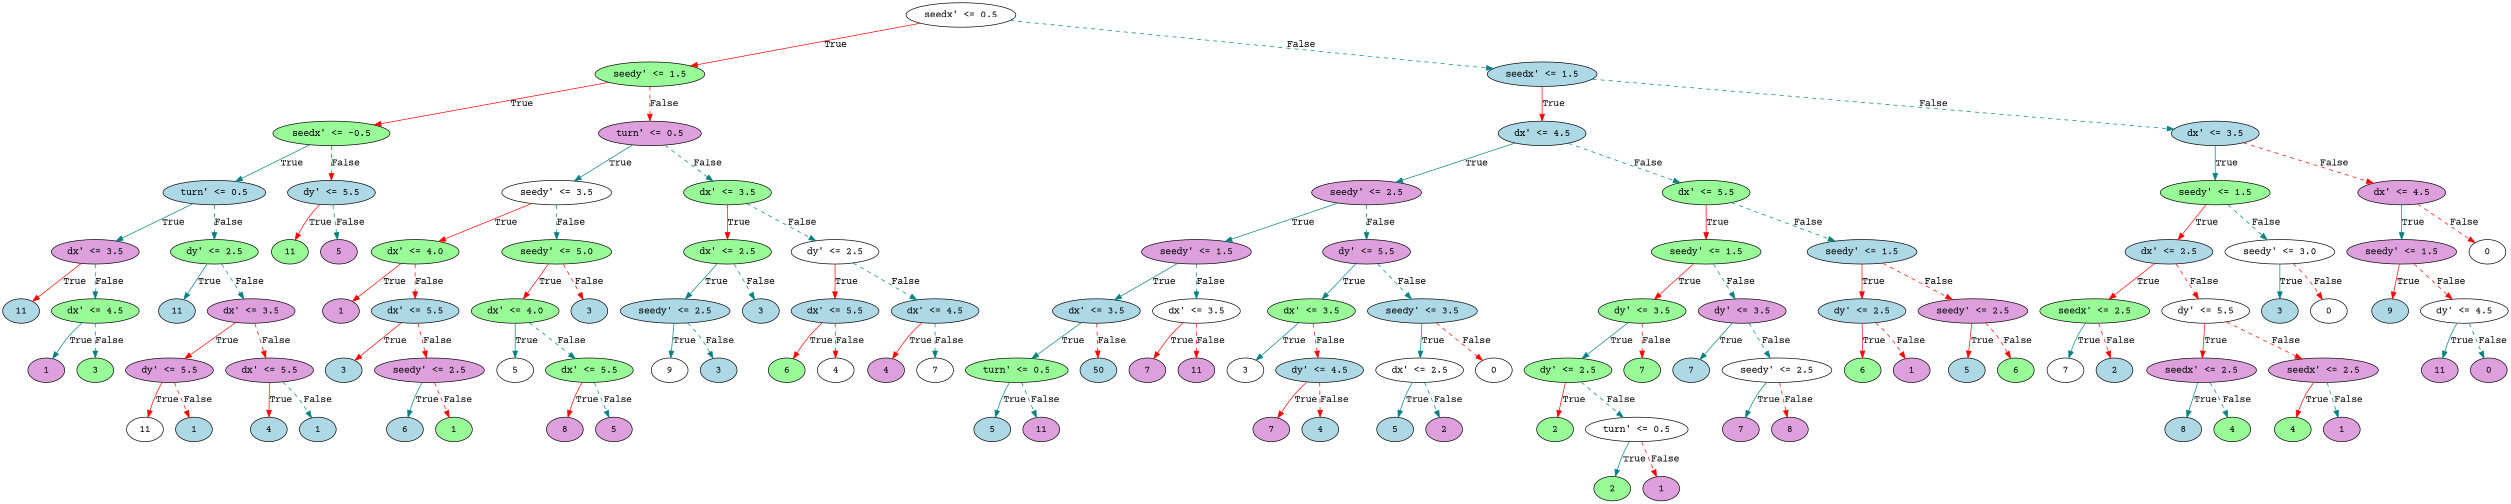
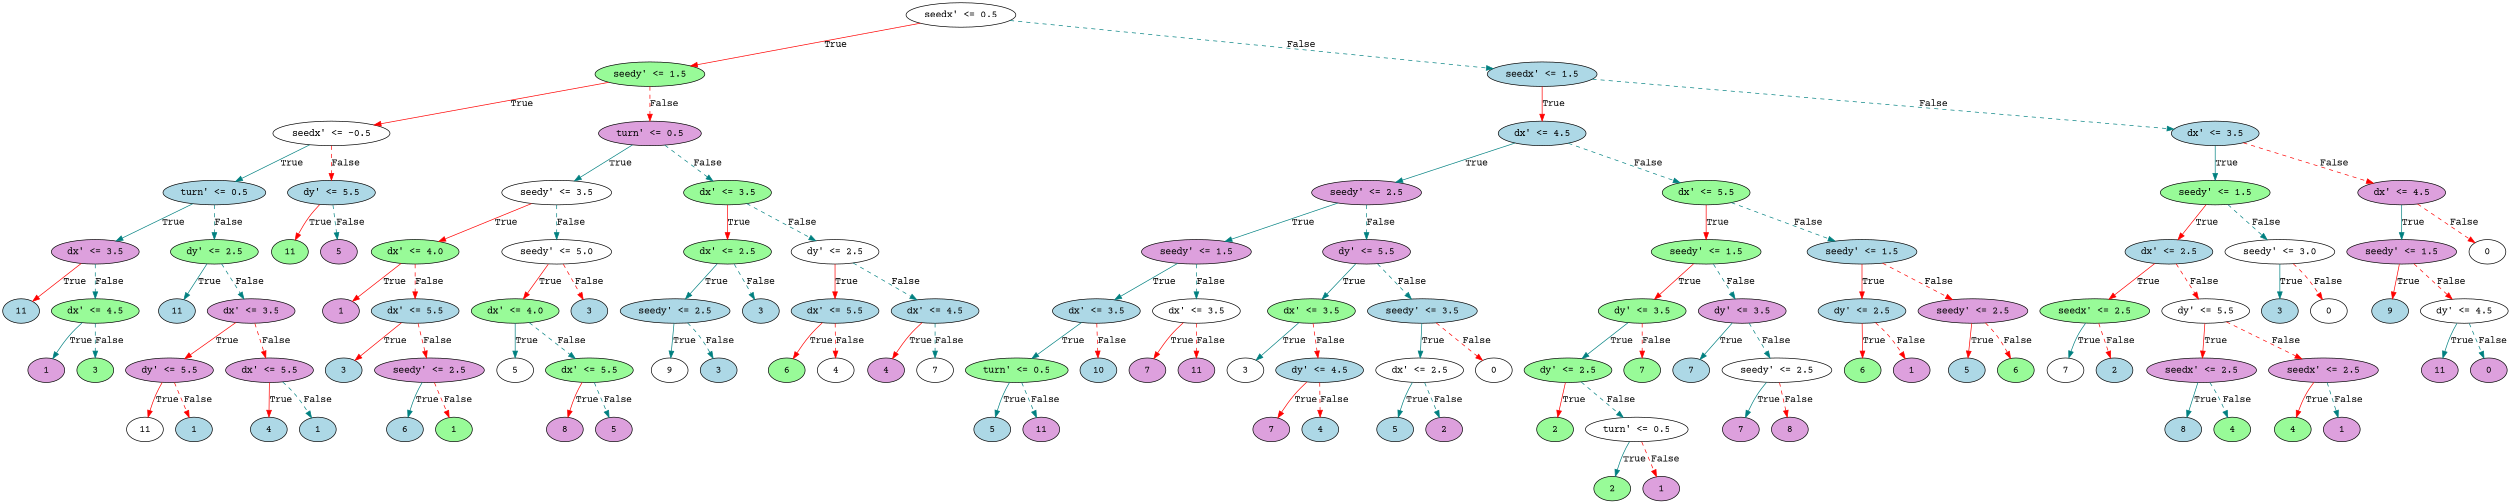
node "seedx' <= -0.5": fillcolor palegreen -> white
node "seedy' <= 5.0": fillcolor palegreen -> white
node "50": label "50" -> "10"
